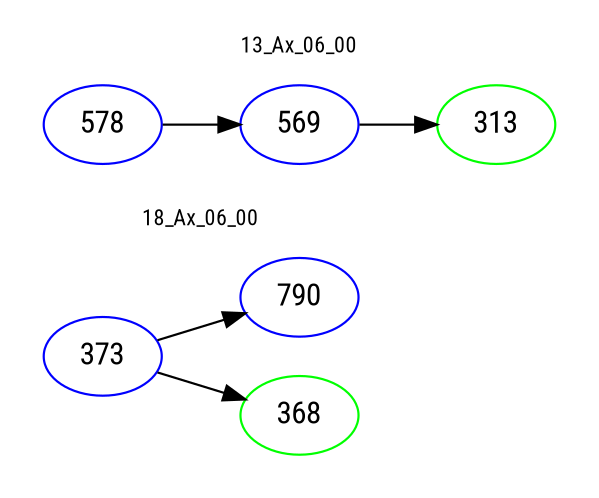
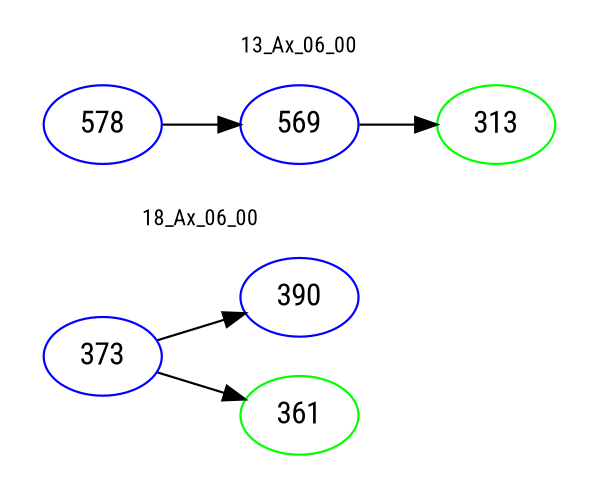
node "790": label "790" -> "390"
node "368": label "368" -> "361"
